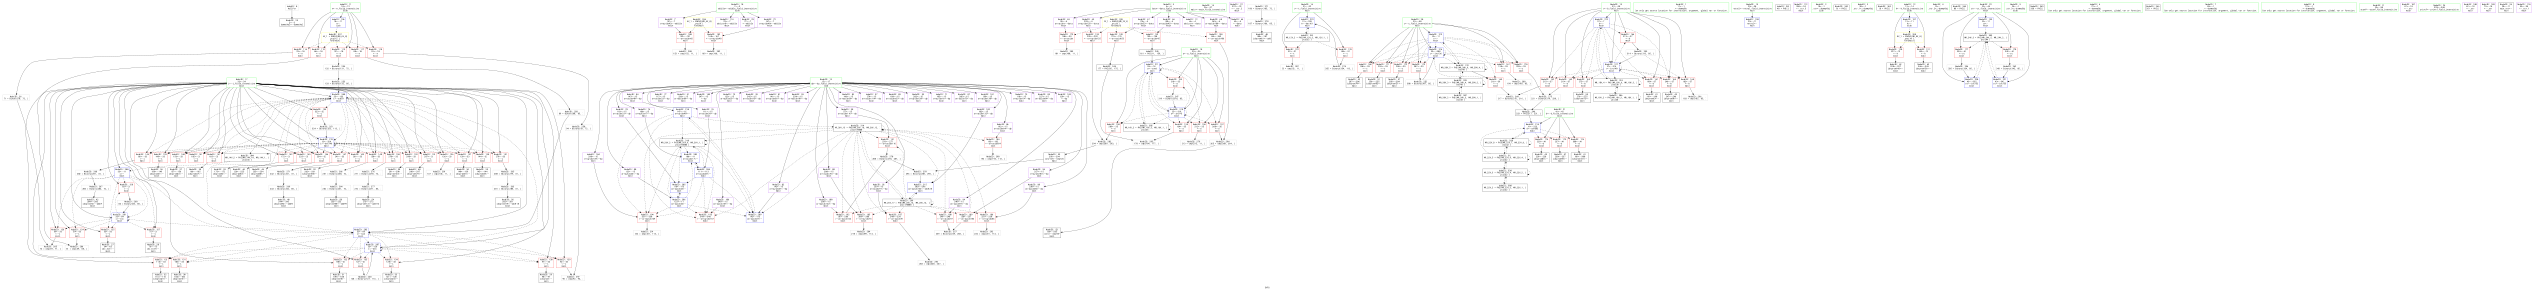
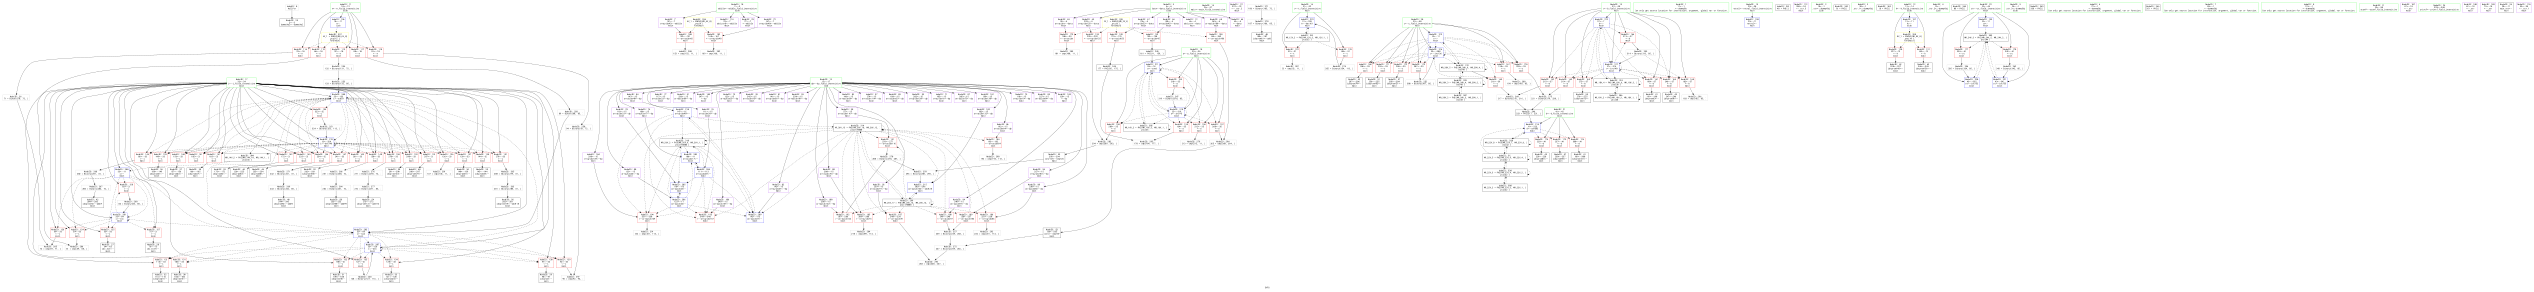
node "NodeID: 272": added
